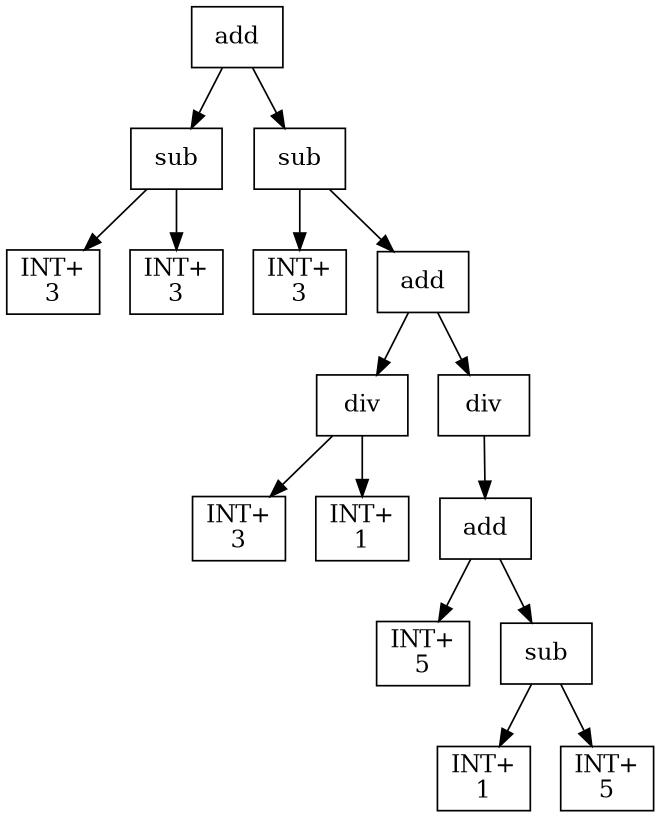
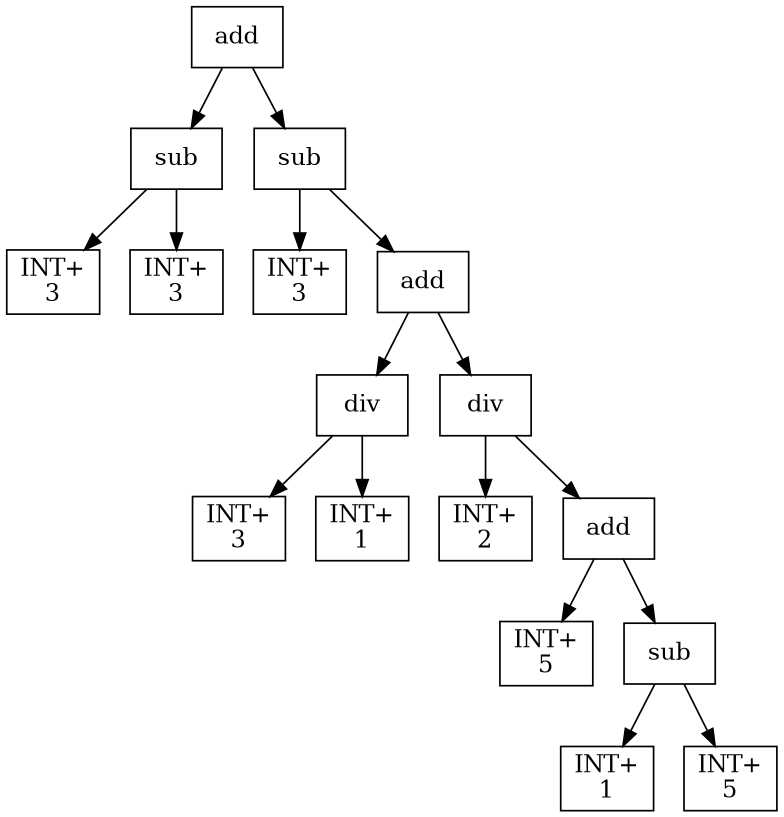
node "INT+ 2": added
